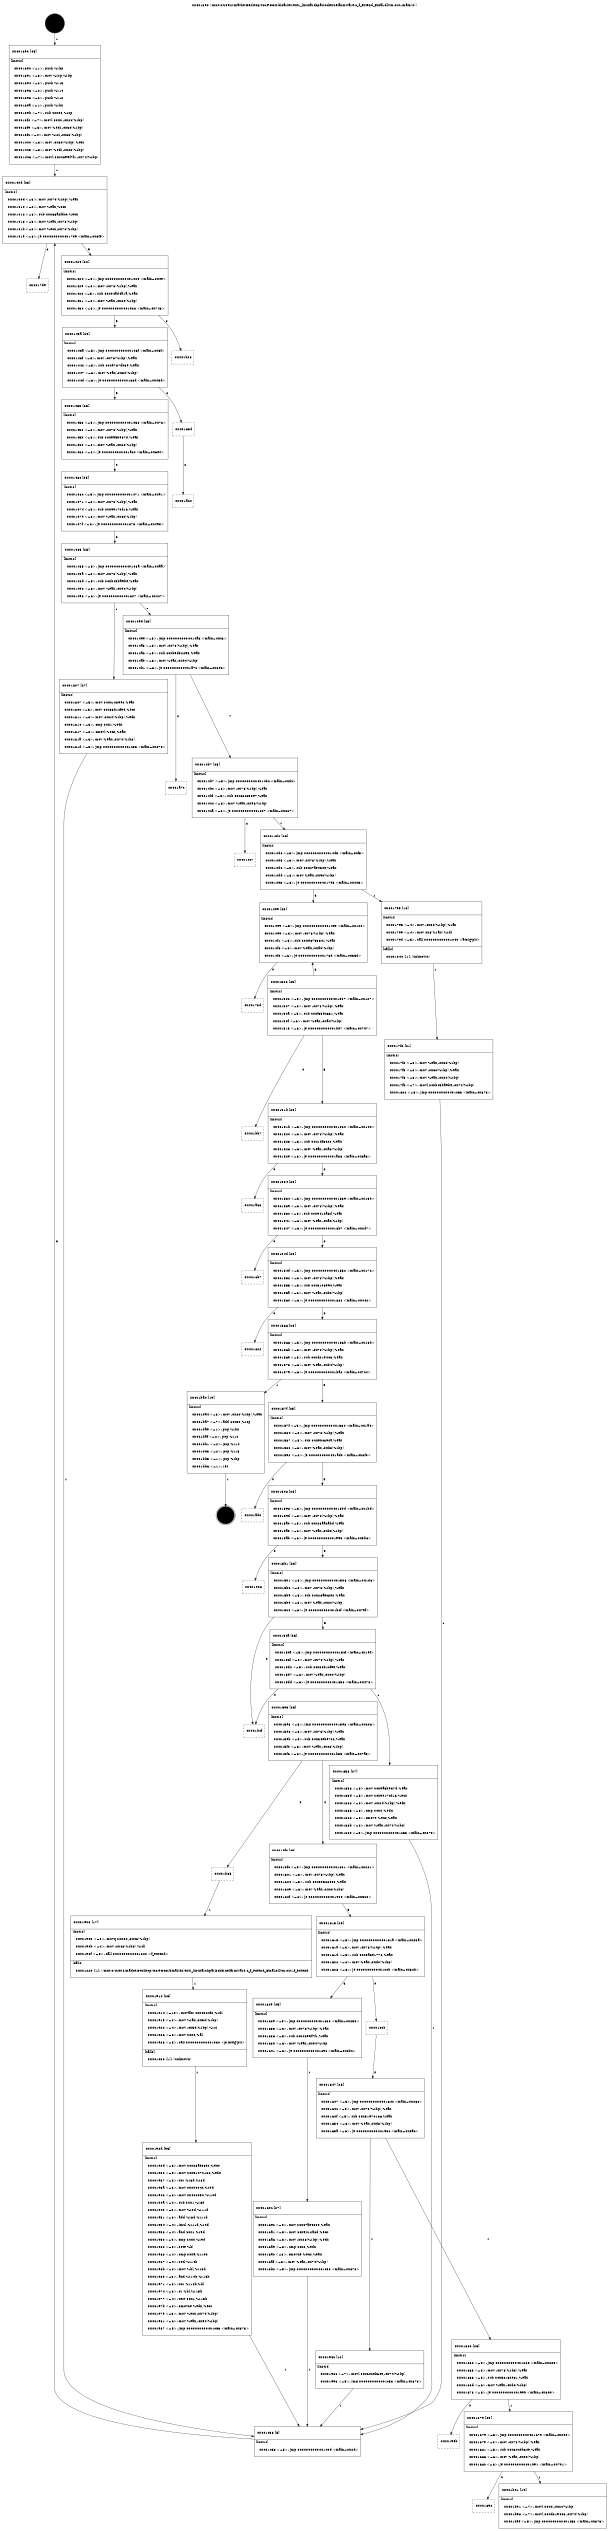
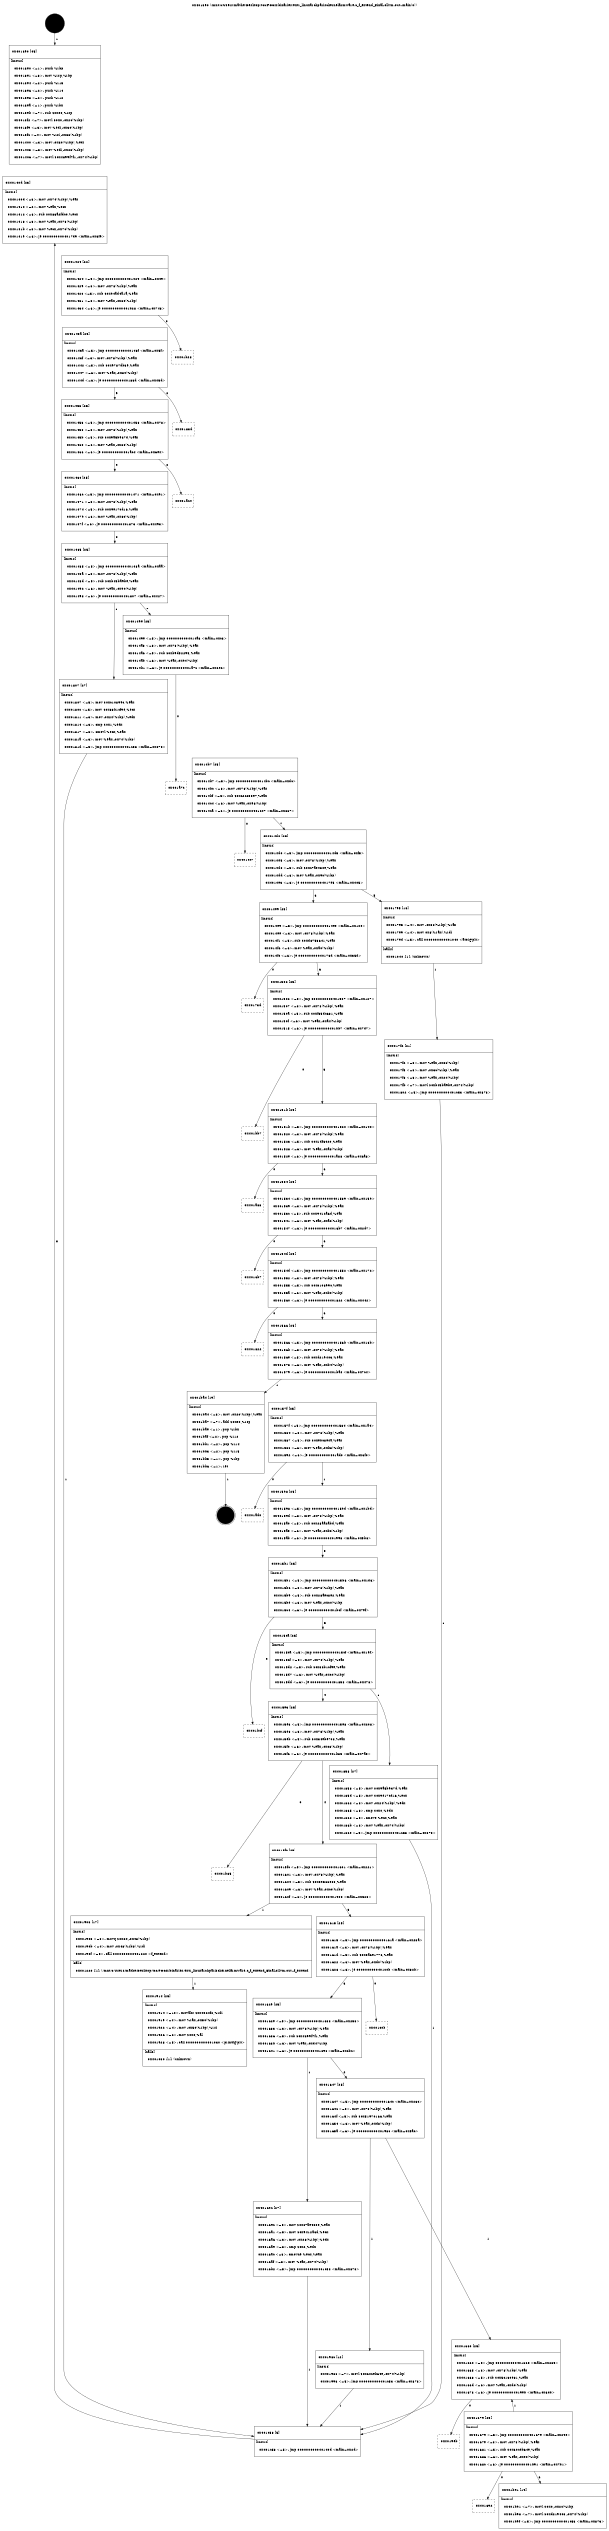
edge "0x4013e0 [45]" -> "0x40140d [23]": removed, label "1"
edge "0x40140d [23]" -> "0x401424 [22]": removed, label "9"
node "0x4017d9": removed
edge "0x401424 [22]" -> "0x40143a [25]": removed, label "9"
edge "0x40183d" -> "0x401ac4": now "0x401453 [25]" -> "0x401ac4"
edge "0x40149e [25]" -> "0x4014b7 [25]": removed, label "7"
edge "0x4014d0 [25]" -> "0x4017e5 [13]": label " 1" -> " 5"
edge "0x401502 [25]" -> "0x4014e9 [25]": reversed
edge "0x401566 [25]" -> "0x40157f [25]": removed, label "5"
edge "0x40157f [25]" -> "0x401598 [25]": label " 5" -> " 1"
node "0x401998": removed
edge "0x4015ca [25]" -> "0x401bcf": now "0x4015ca [25]" -> "0x4015e3 [25]"
edge "0x401b85" -> "0x401903 [17]": now "0x4015fc [25]" -> "0x401903 [17]"
edge "0x401c0b" -> "0x401647 [25]": now "0x40162e [25]" -> "0x401647 [25]"
node "0x40192d [95]": removed
edge "0x401660 [25]" -> "0x401679 [25]": reversed
edge "0x401679 [25]" -> "0x401b91 [19]": label " 1" -> " 6"
